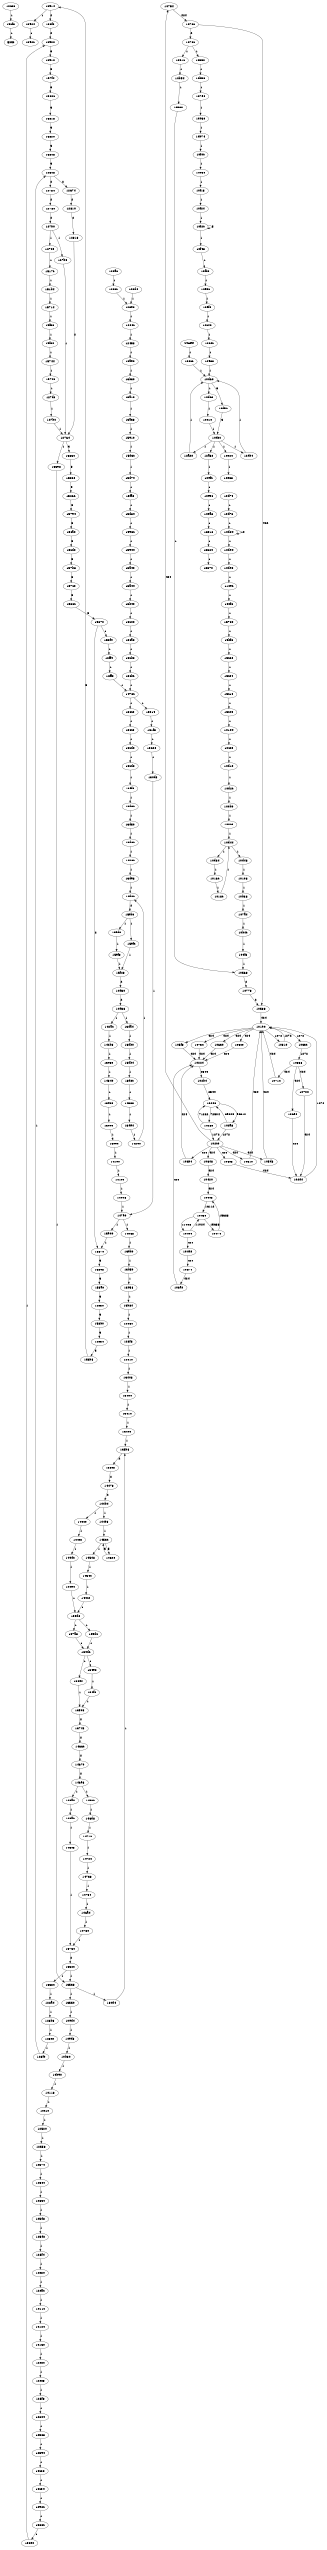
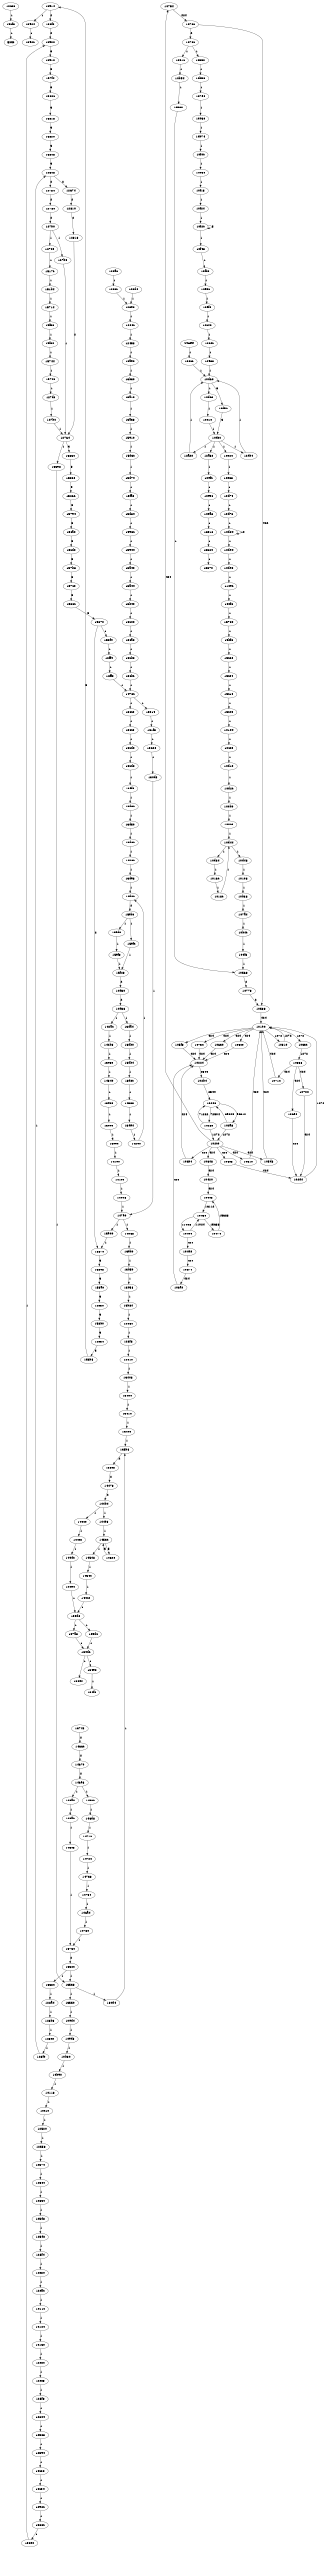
edge "10e38" -> "10d74": added, label "1"
node "13508": removed
